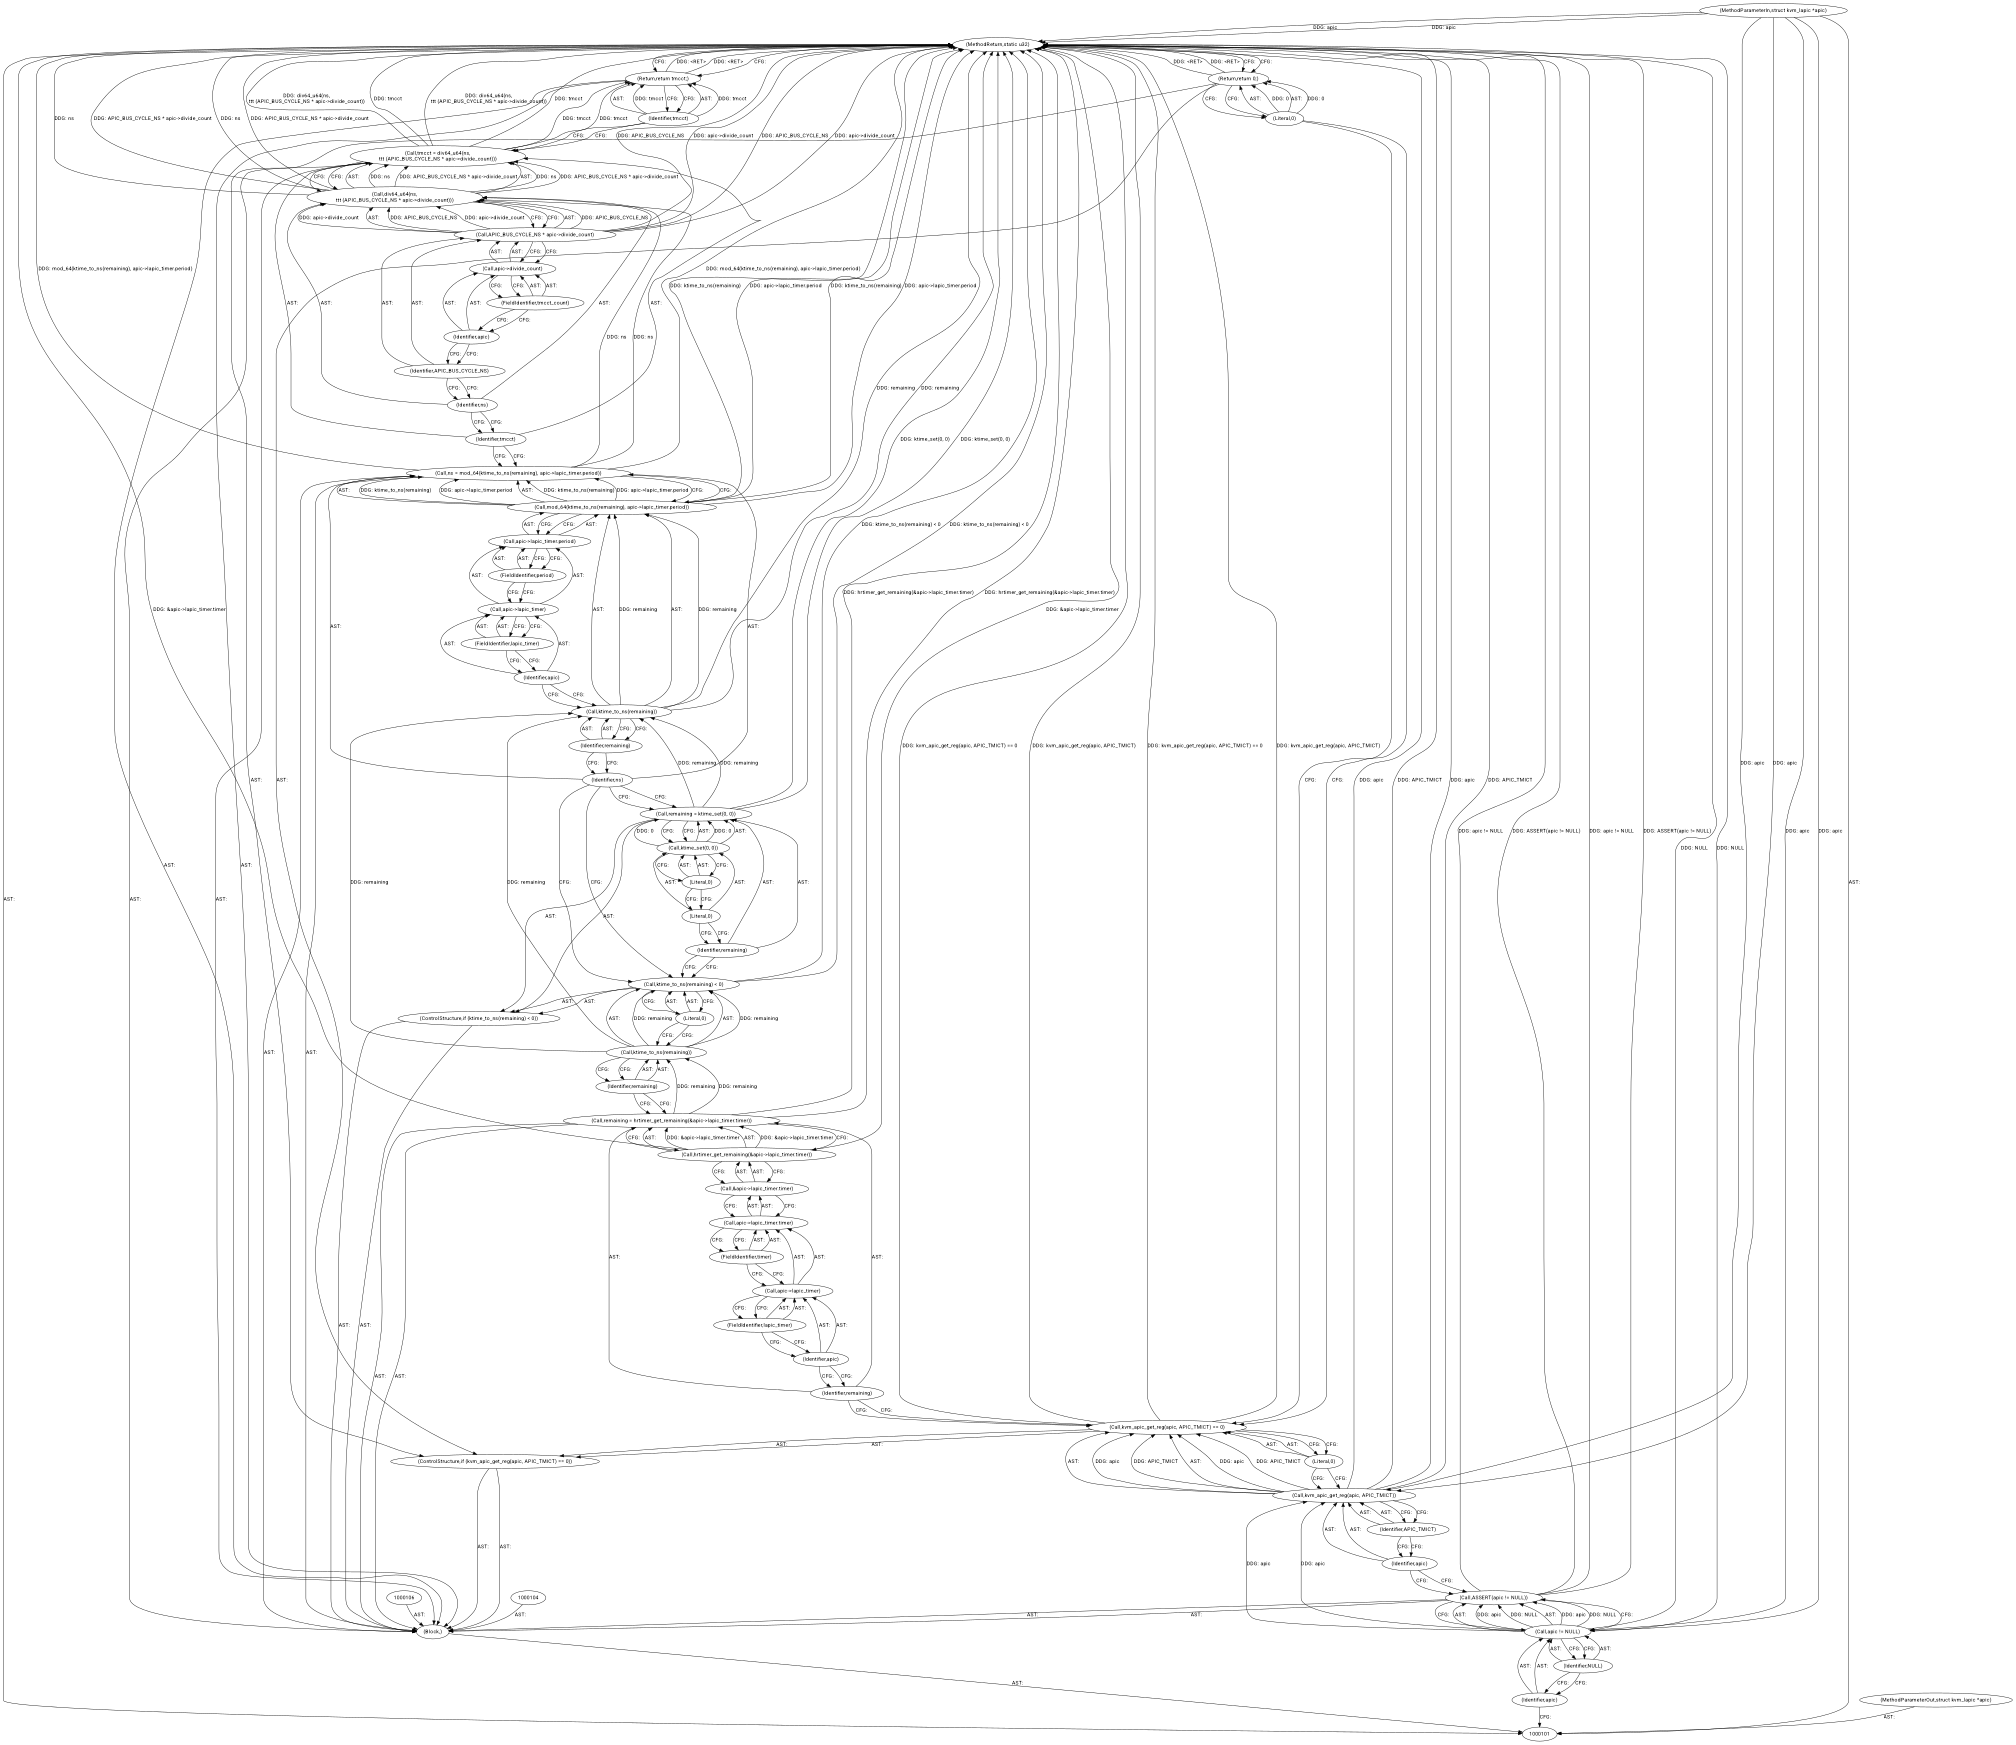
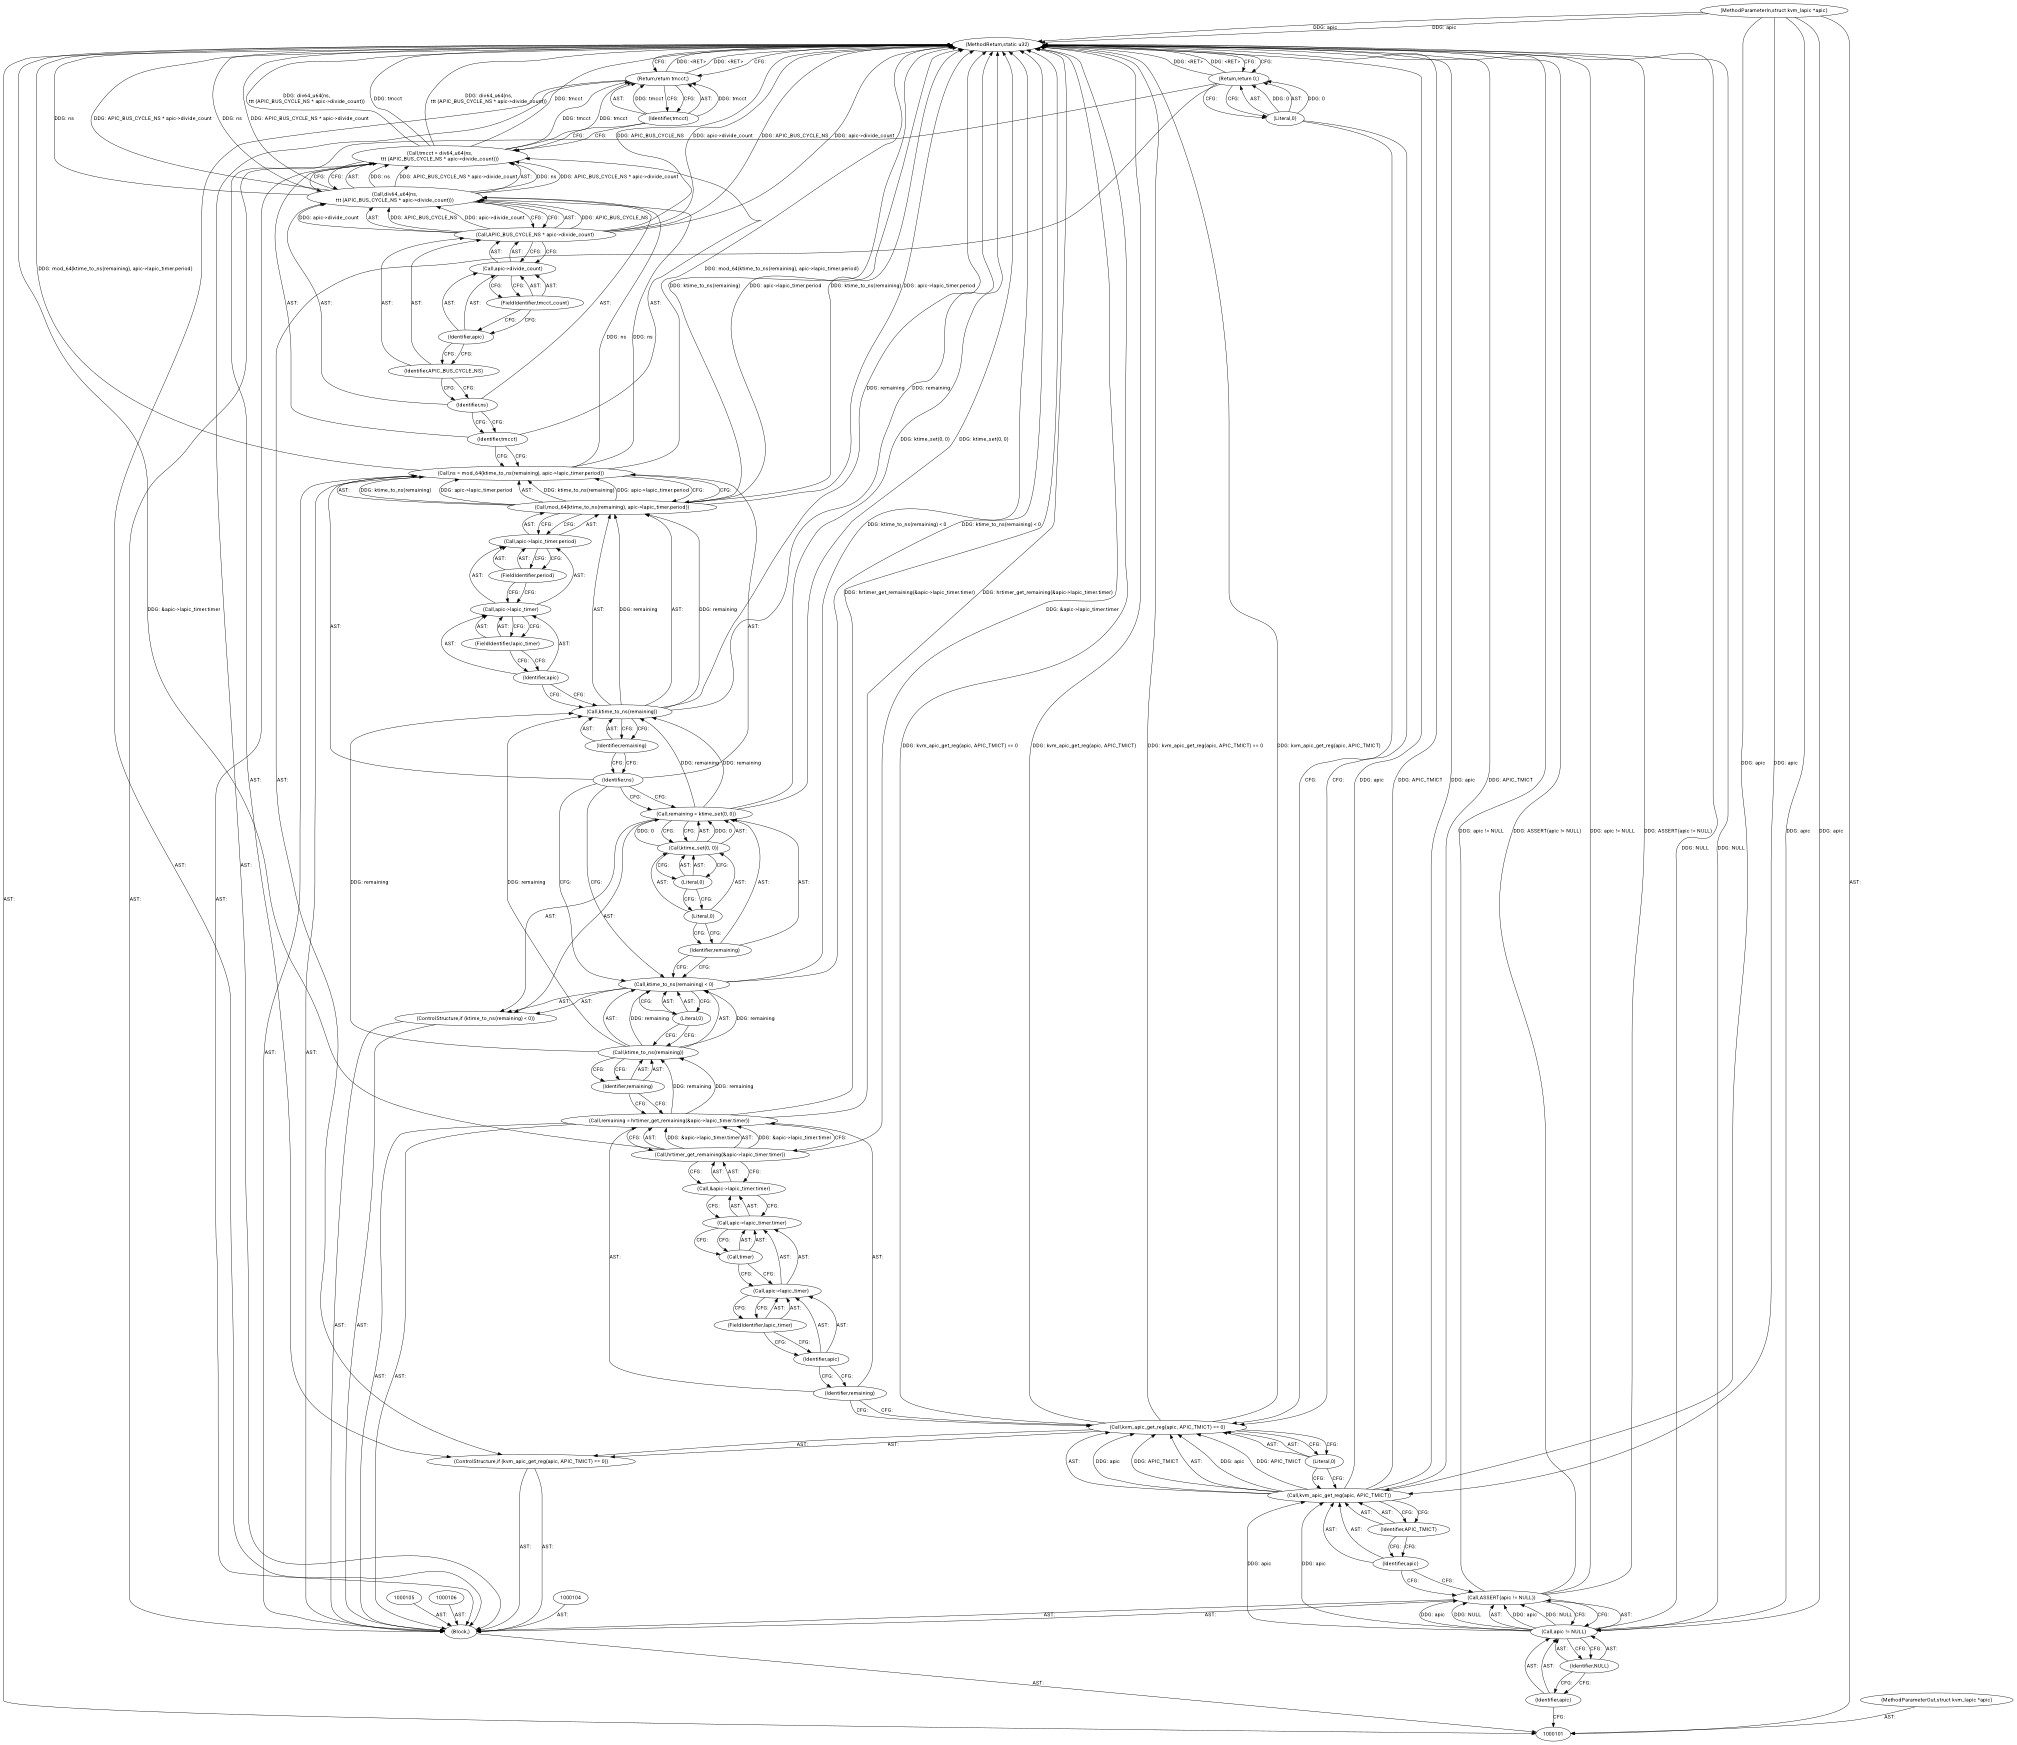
node "(FieldIdentifier,timer)": label "(FieldIdentifier,timer)" -> "(Call,timer)"
node "1000105": added
